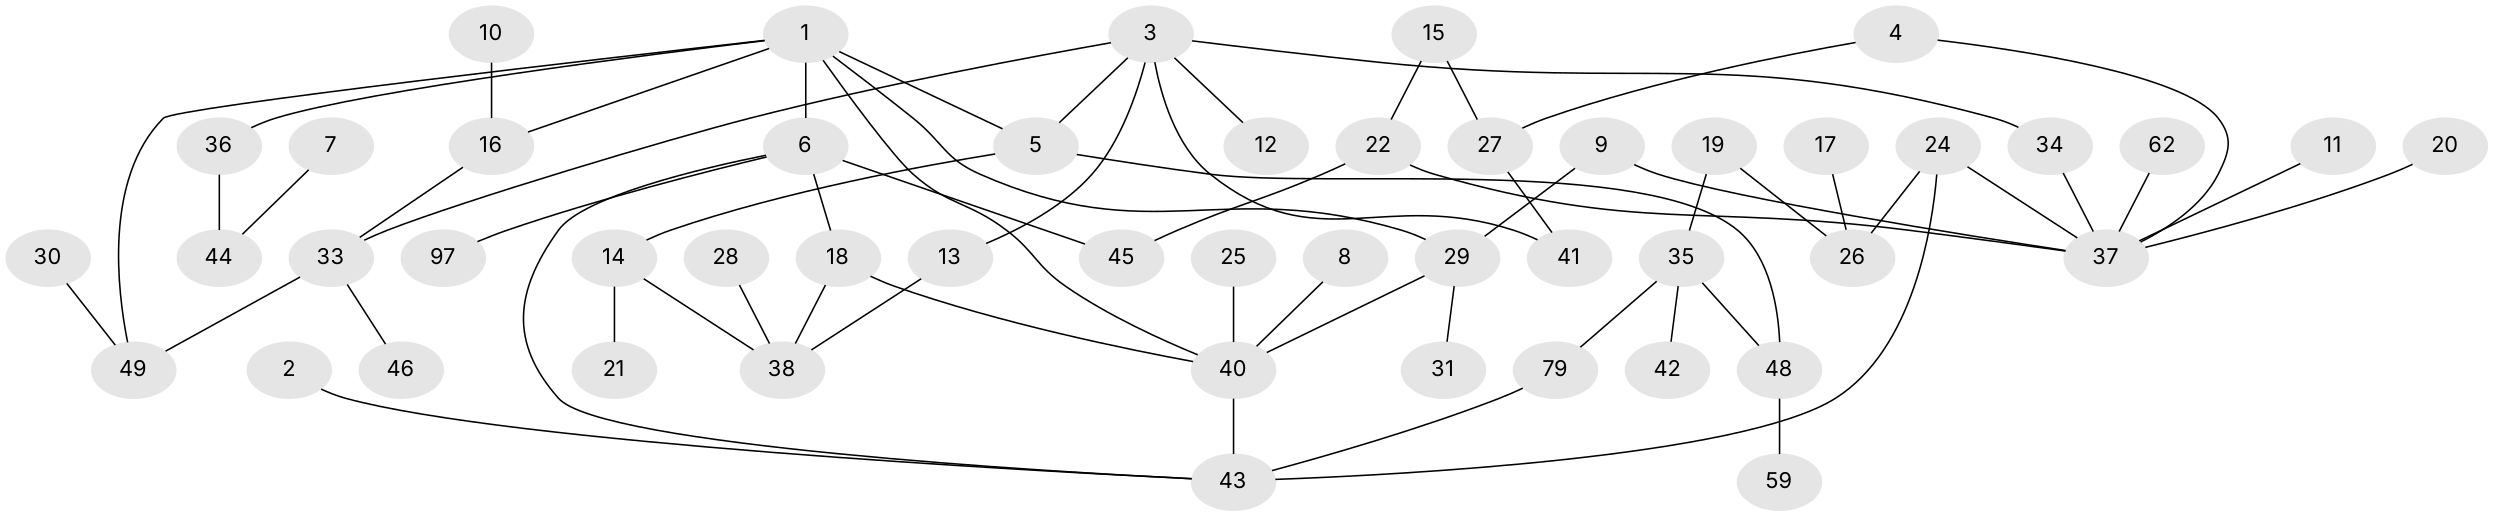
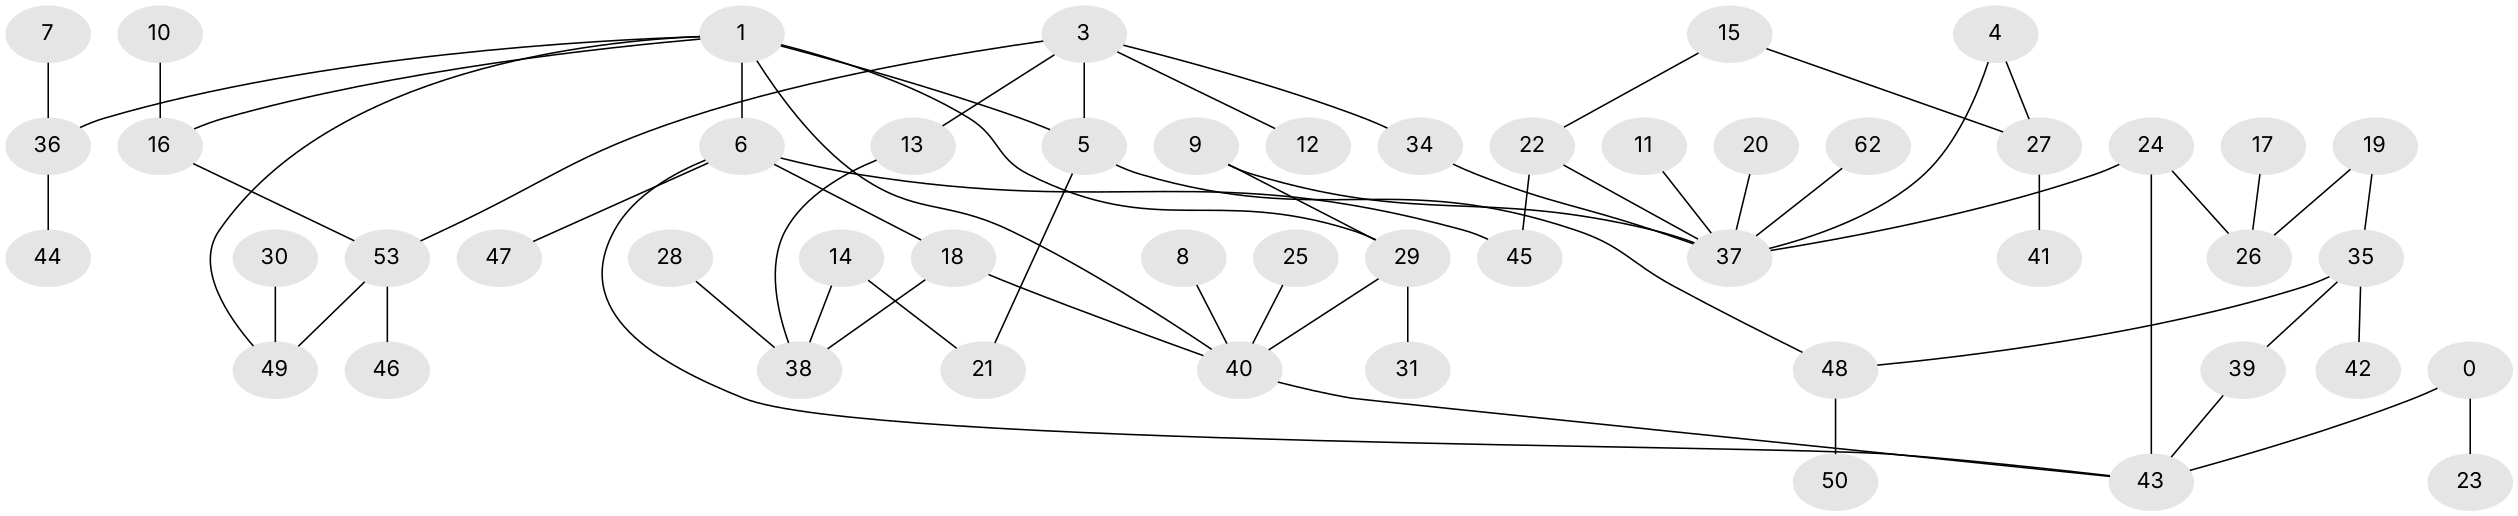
edge "5" -- "14": now "5" -- "21"
edge "3" -- "41": removed
edge "7" -- "44": now "7" -- "36"
node "33": label "33" -> "53"
node "97": label "97" -> "47"
node "2": label "2" -> "0"
node "79": label "79" -> "39"
node "59": label "59" -> "50"
node "23": added
